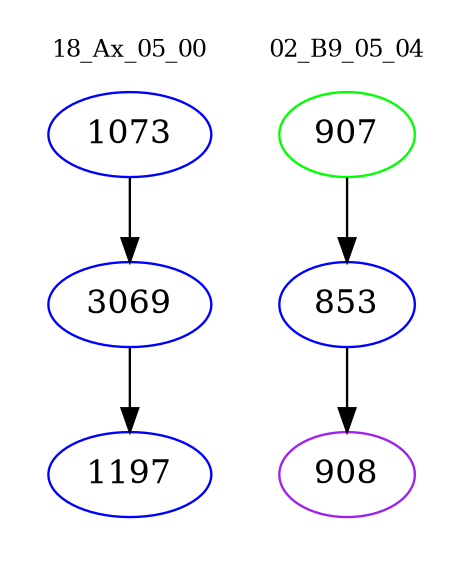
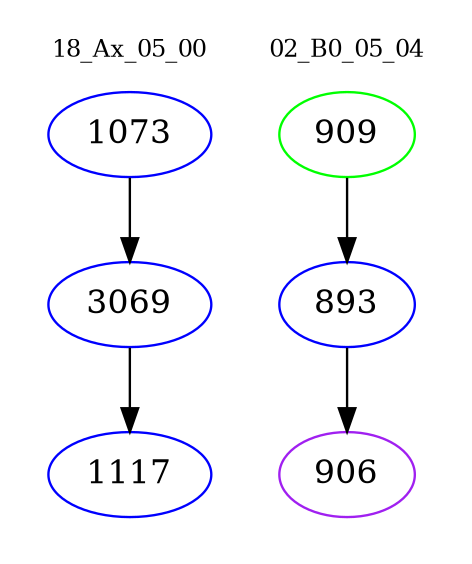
cluster "02_B9_05_04": label "02_B9_05_04" -> "02_B0_05_04"
node "907": label "907" -> "909"
node "853": label "853" -> "893"
node "1197": label "1197" -> "1117"
node "908": label "908" -> "906"
